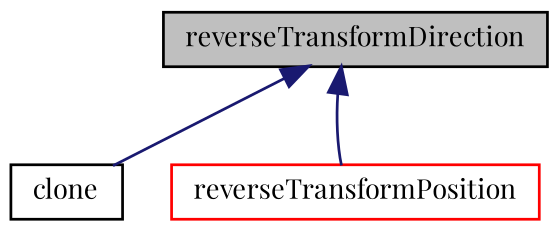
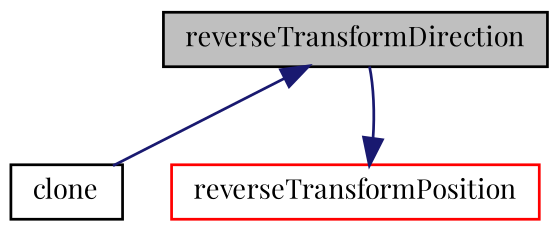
edge "reverseTransformPosition" -> "reverseTransformDirection": reversed
